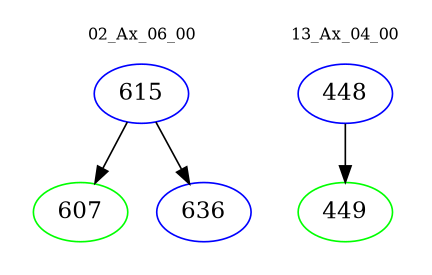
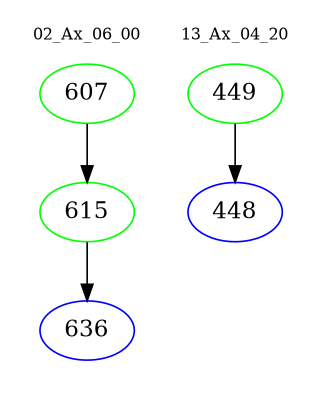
cluster "13_Ax_04_00": label "13_Ax_04_00" -> "13_Ax_04_20"
node "615": color blue -> green
edge "615" -> "607": reversed
edge "448" -> "449": reversed
